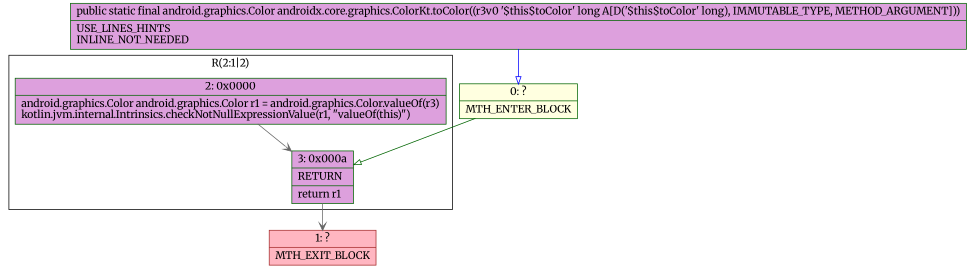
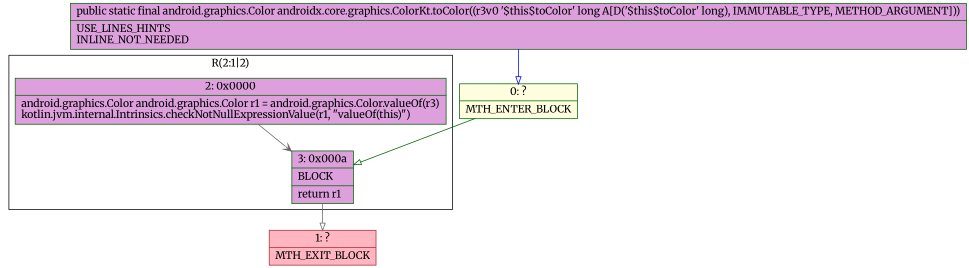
node "3: 0x000a": text "RETURN" -> "BLOCK"
edge "3: 0x000a" -> "1: ?": arrowhead vee -> onormal
